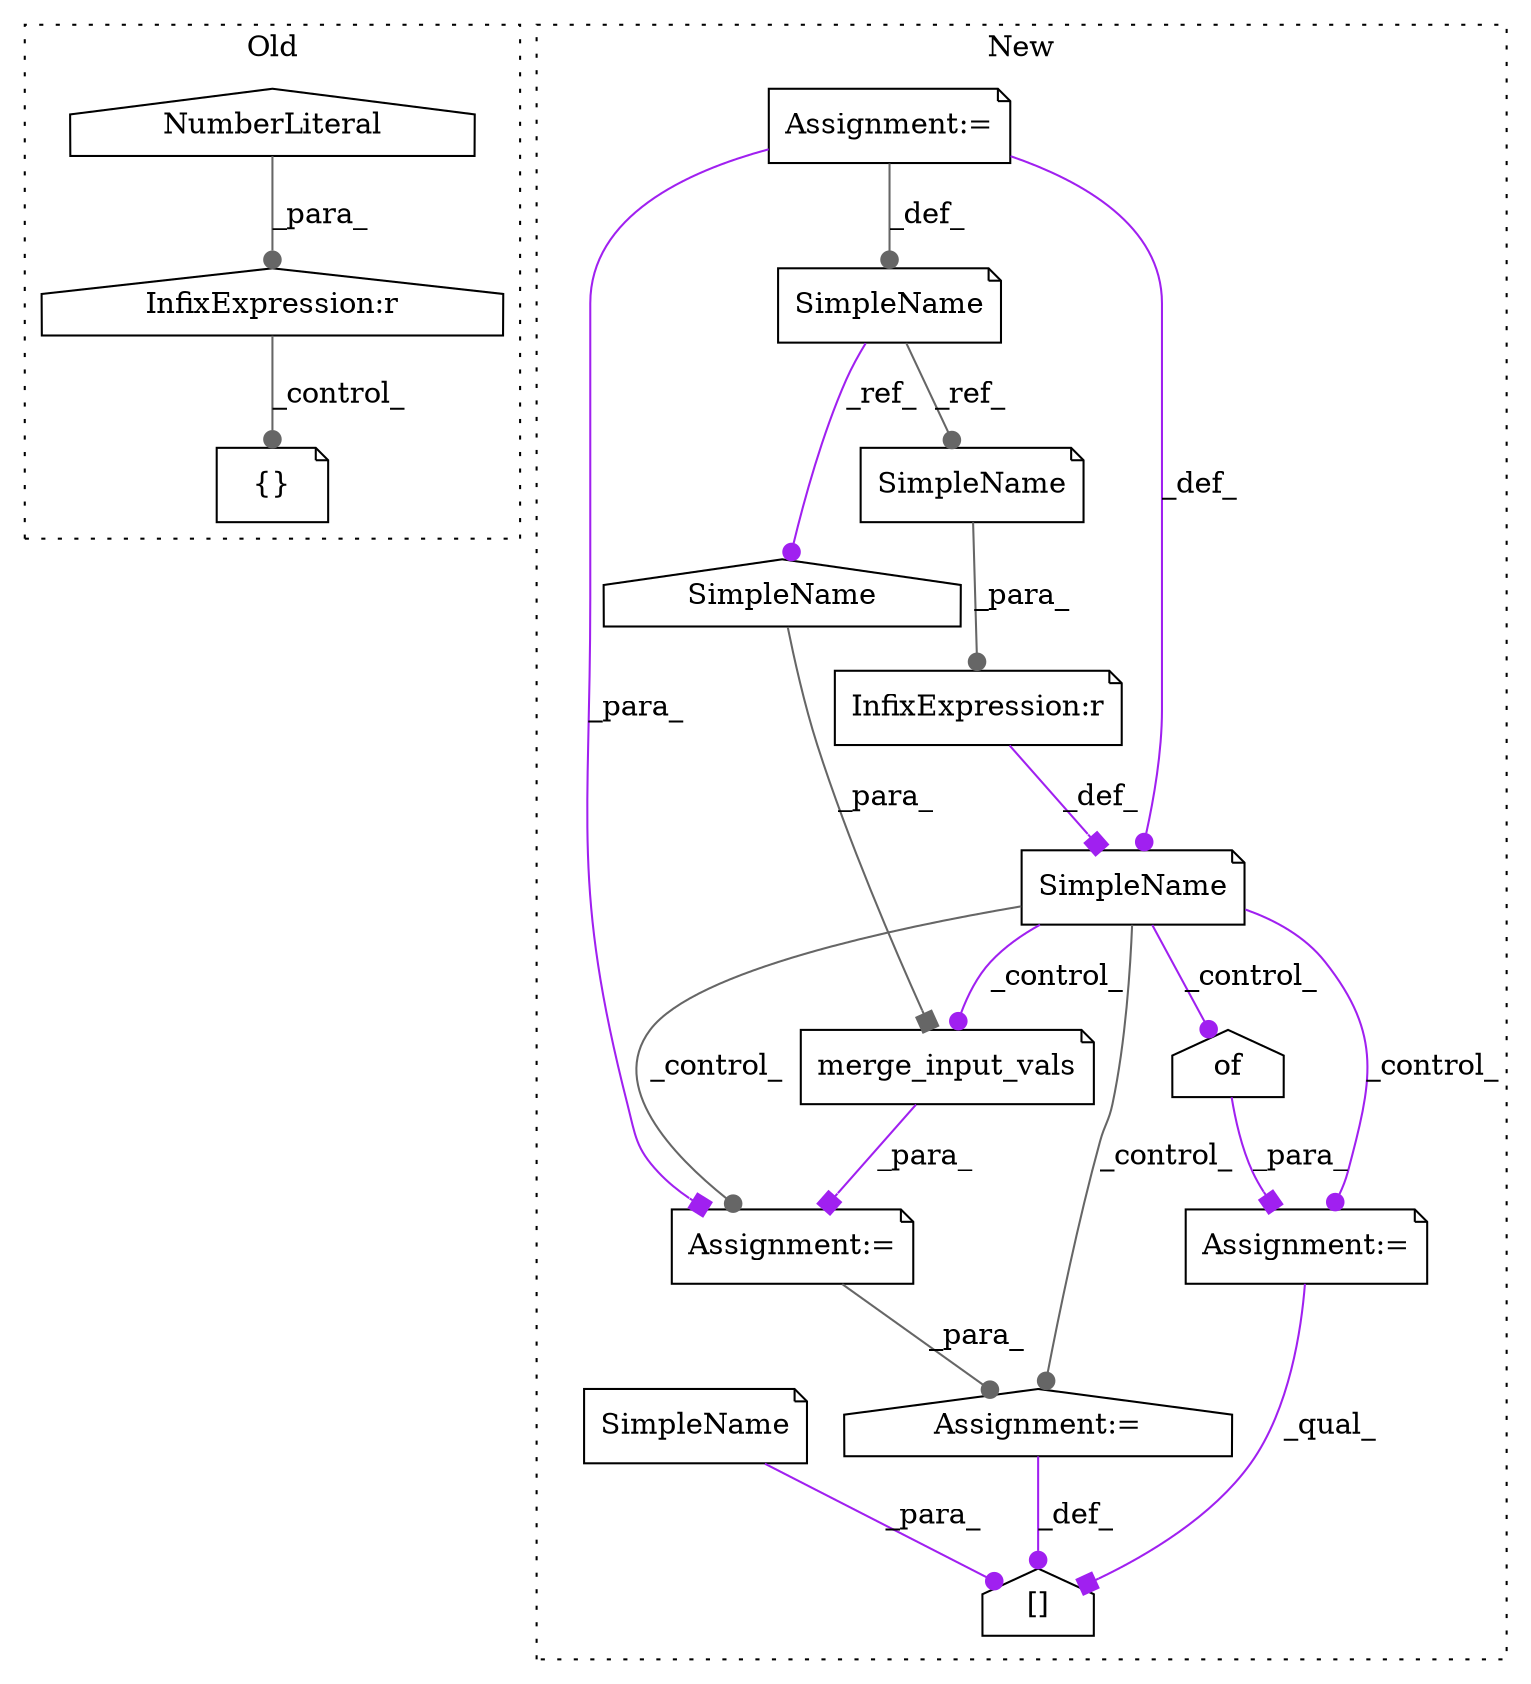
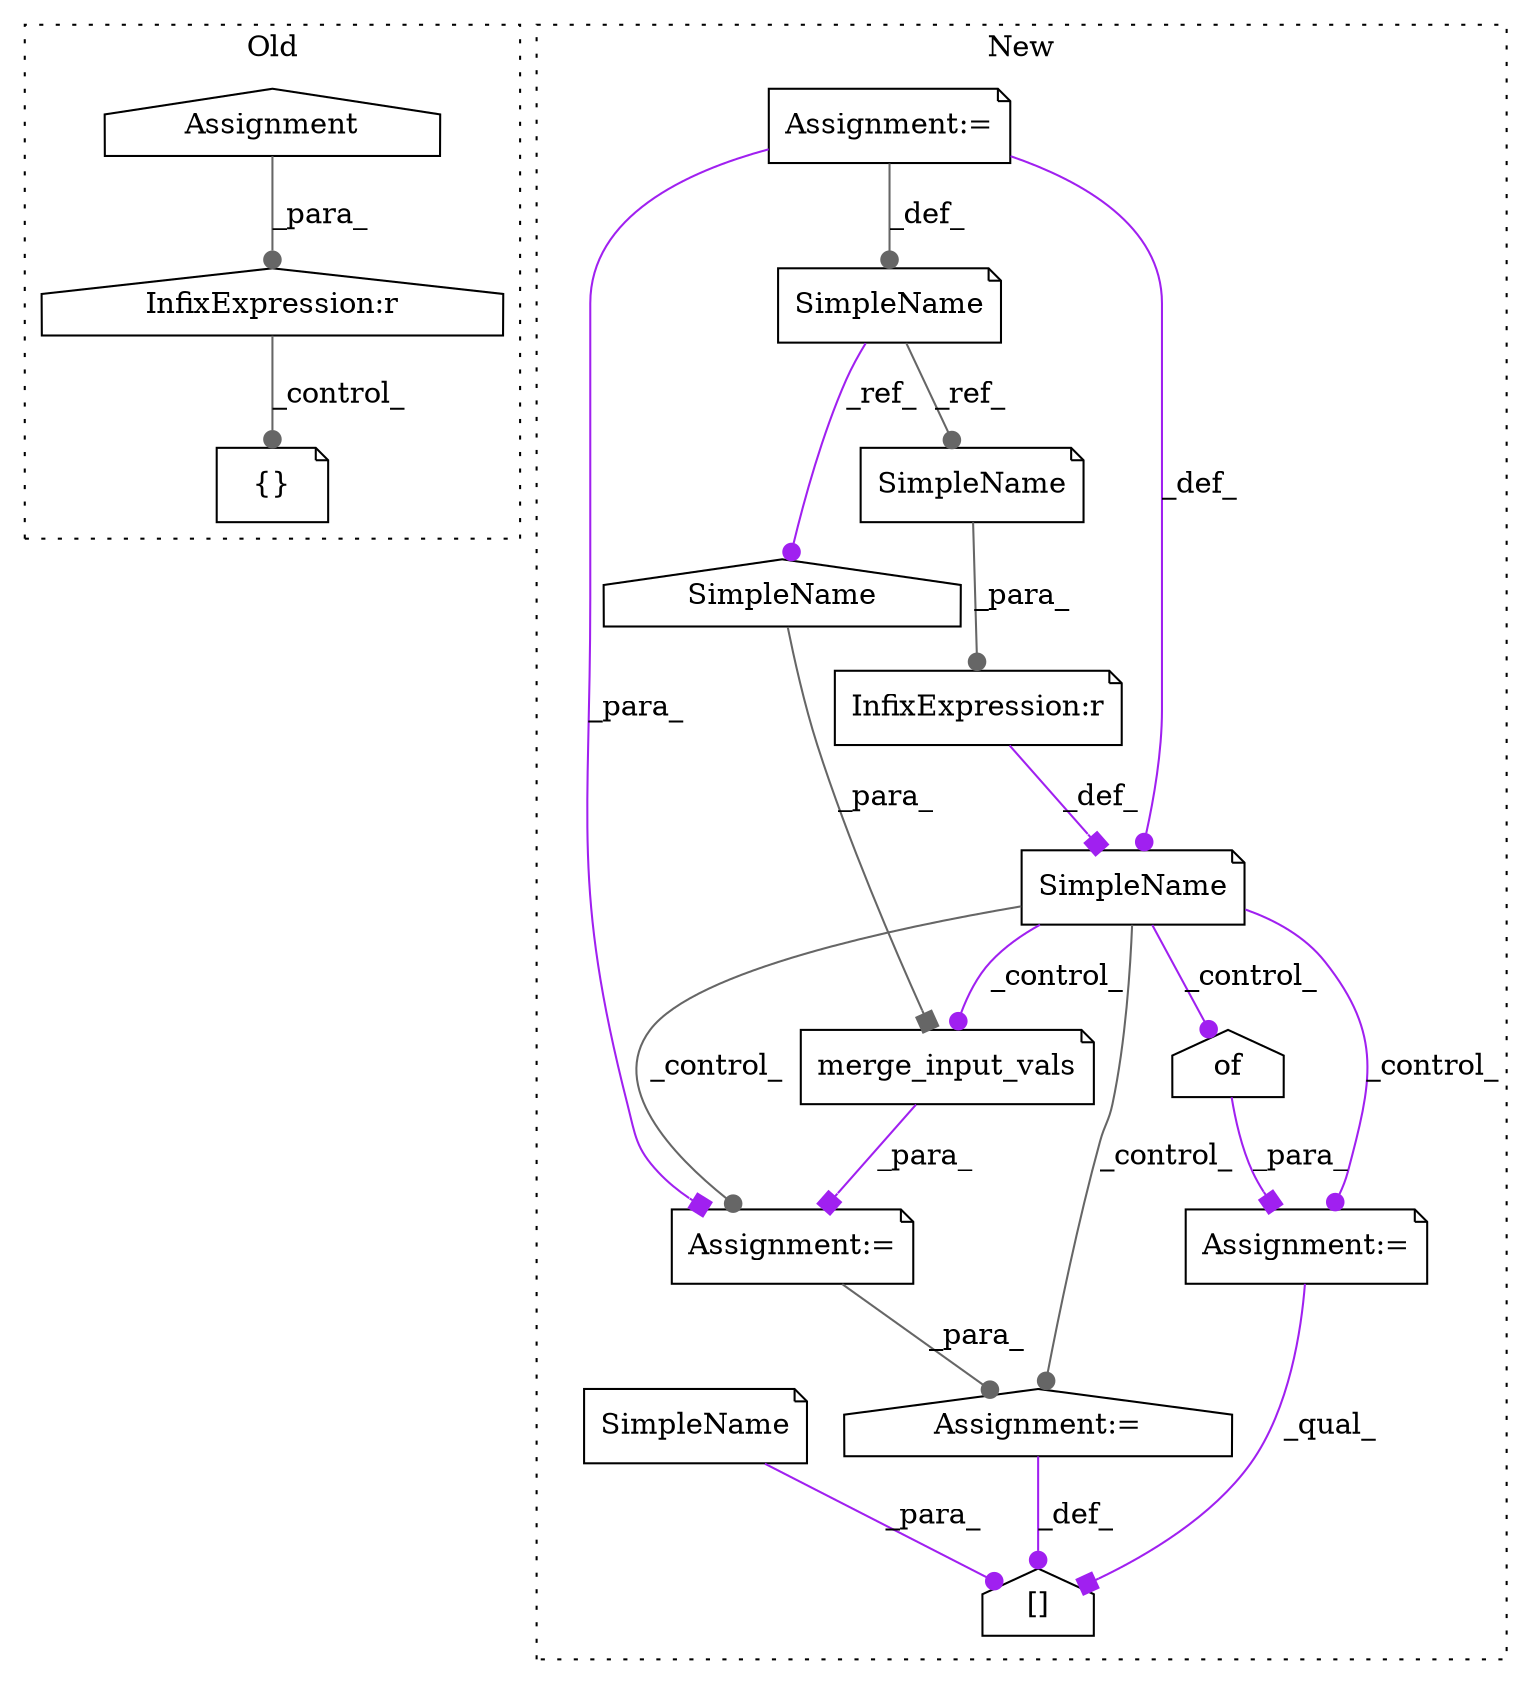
node "NumberLiteral": label "NumberLiteral" -> "Assignment"
